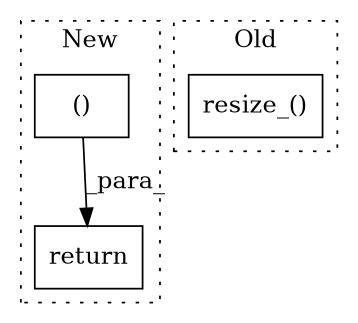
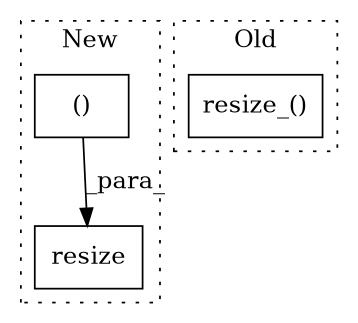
node "return": label "return" -> "resize"
